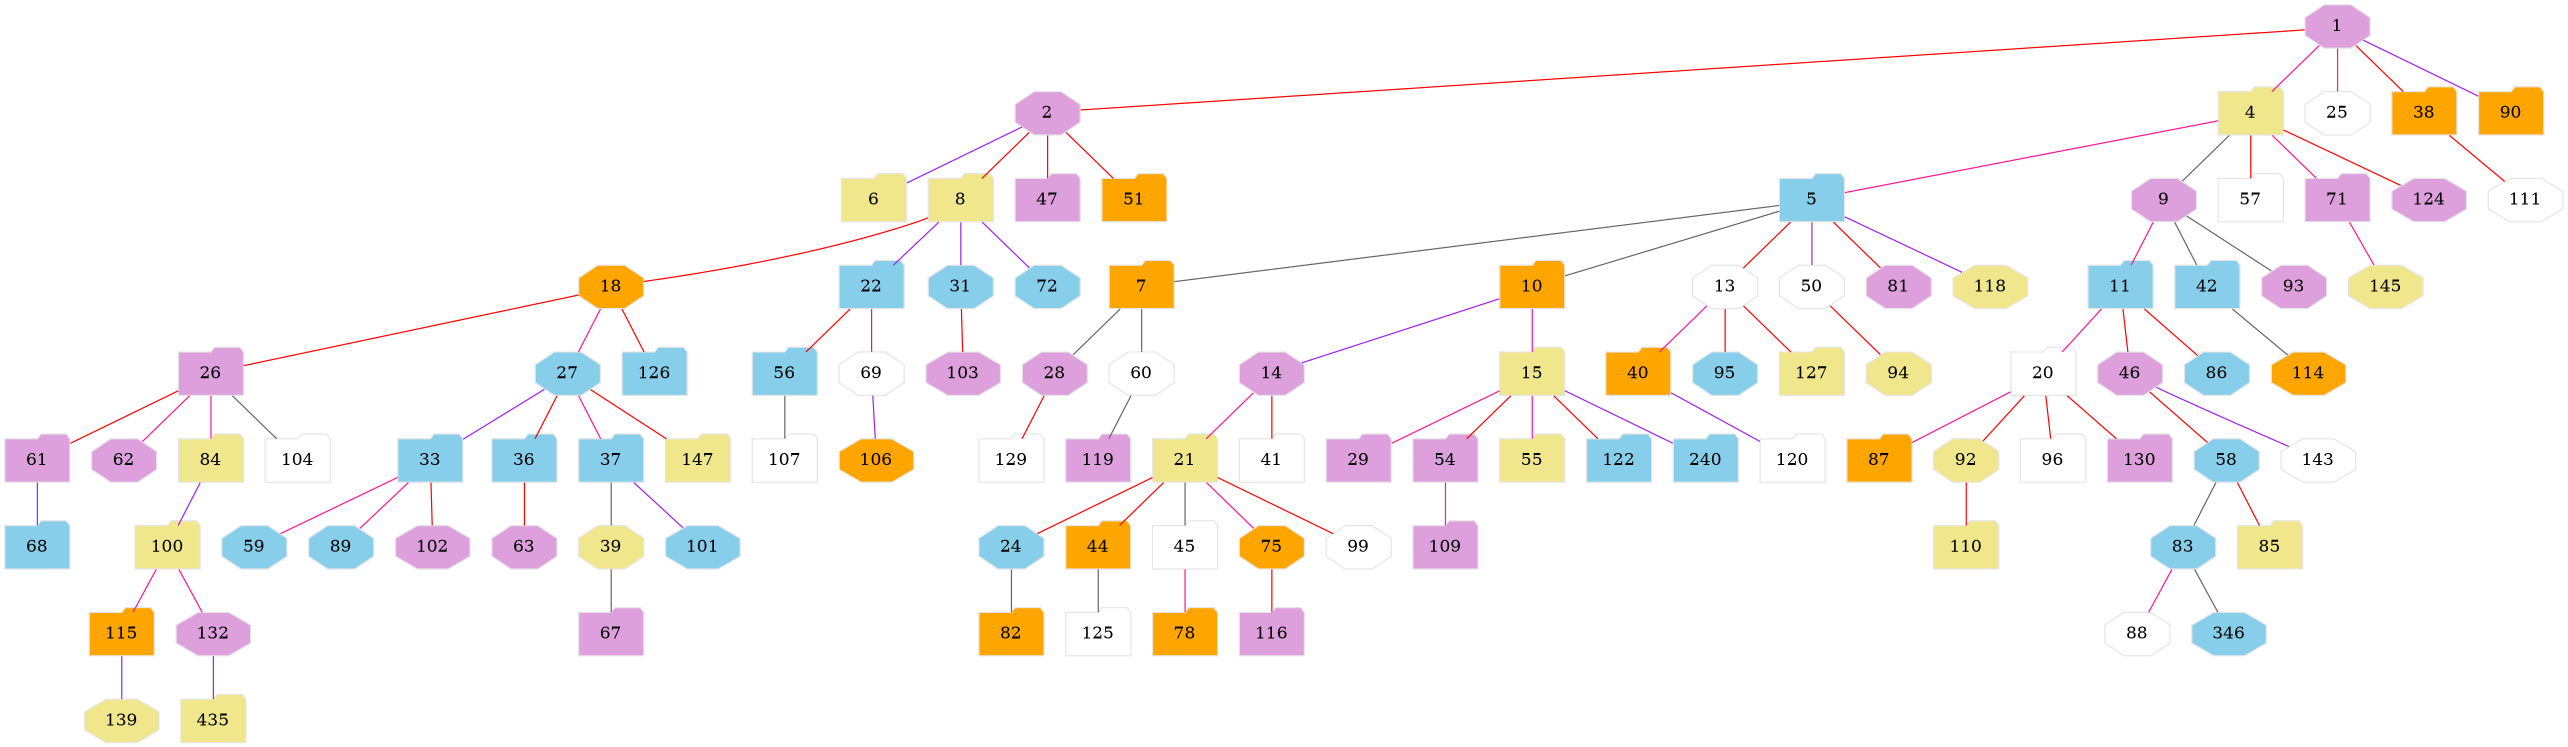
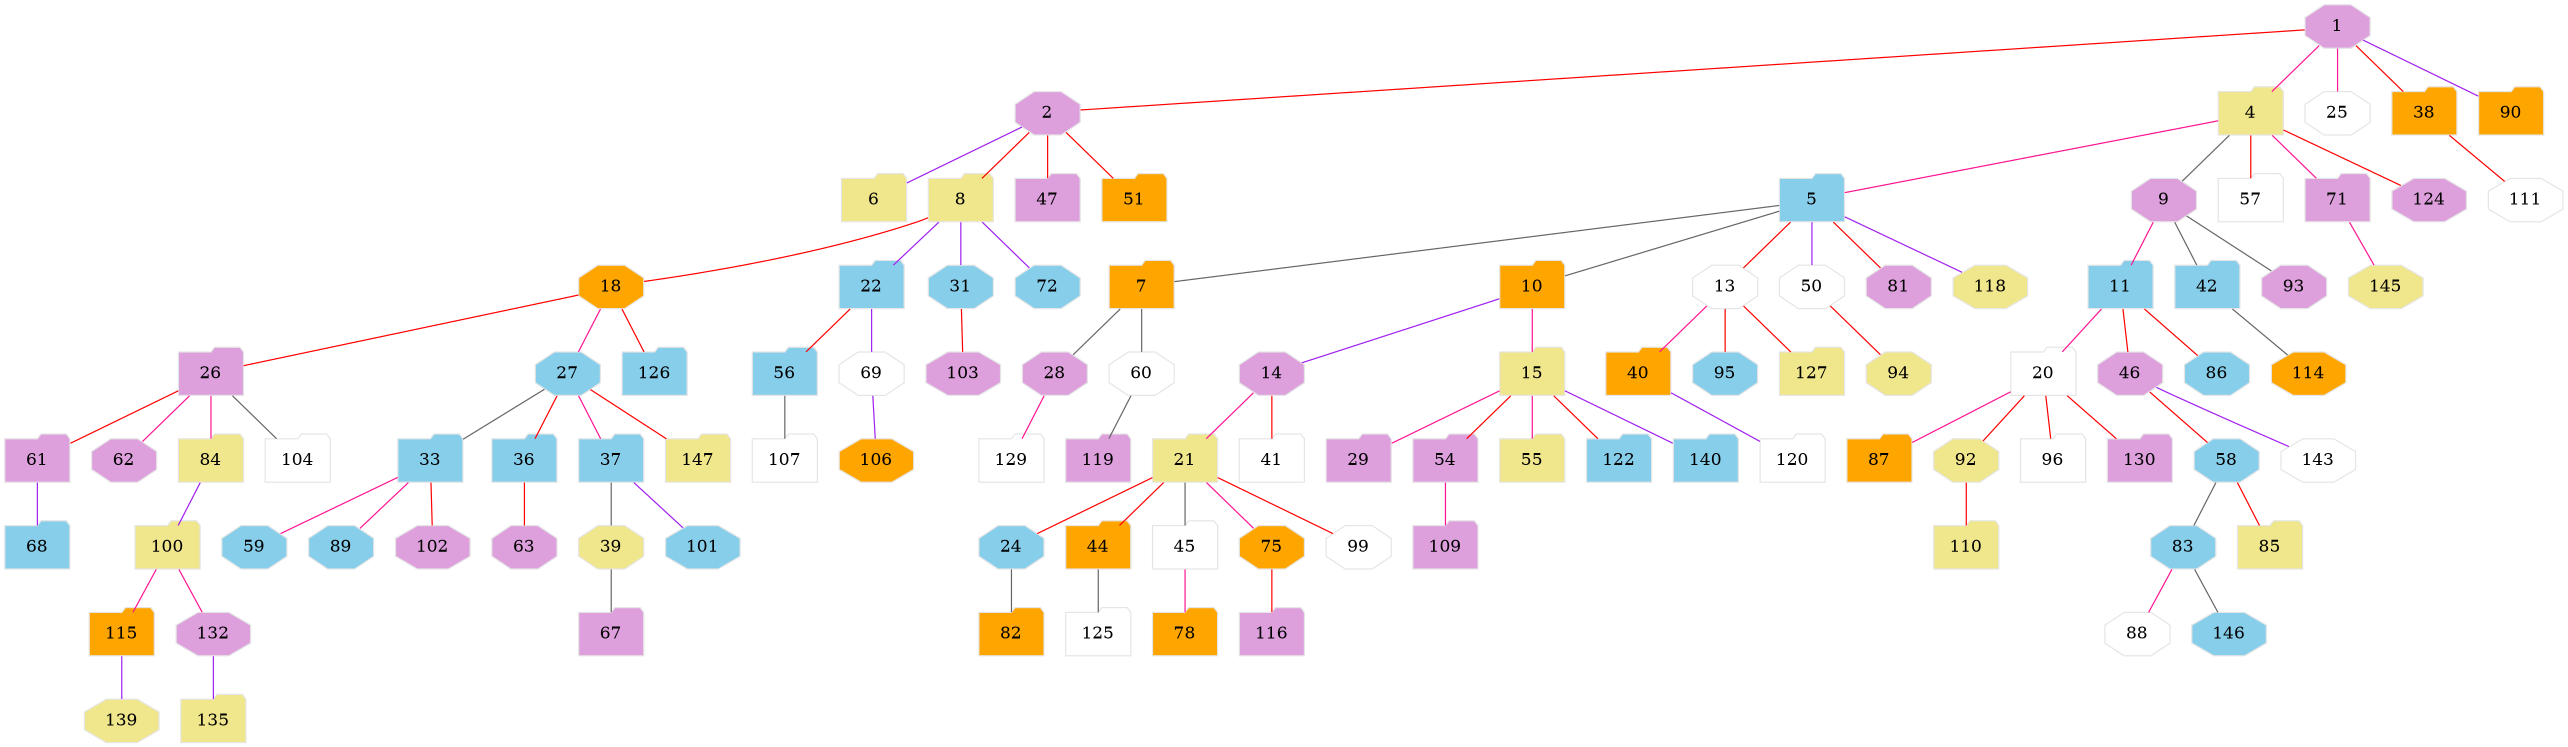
edge "27" -- "33": color purple -> gray40
edge "28" -- "129": color red -> deeppink
node "240": label "240" -> "140"
node "346": label "346" -> "146"
node "435": label "435" -> "135"
